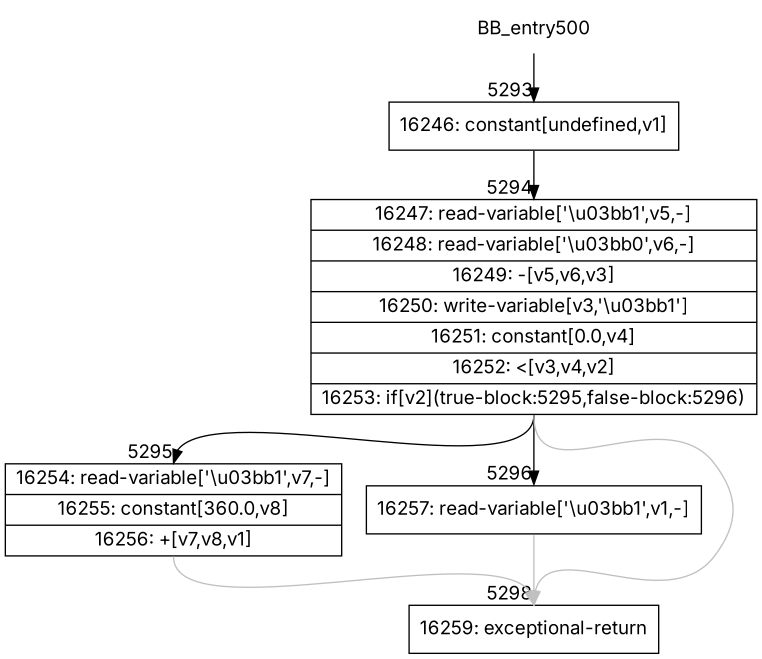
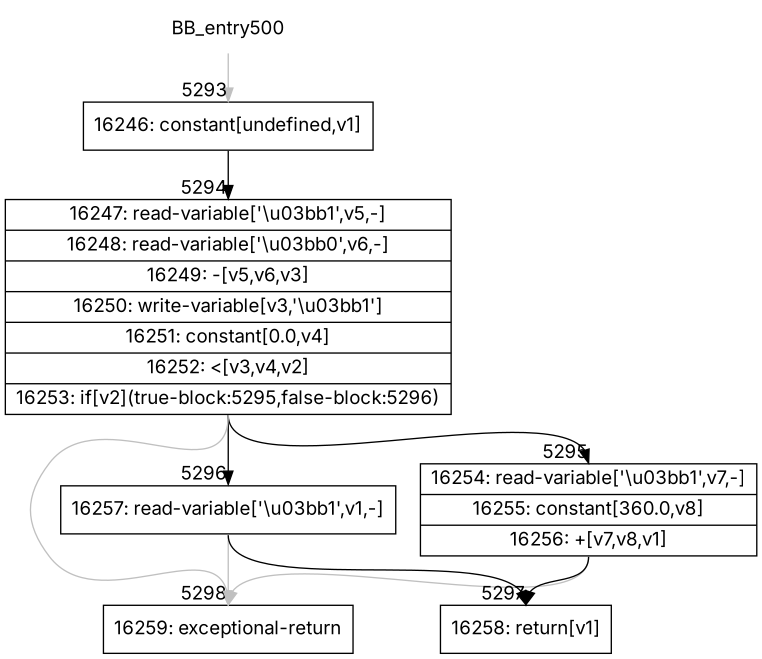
edge "BB_entry500" -> "16246: constant[undefined,v1]": color black -> gray
node "16258: return[v1]": added
